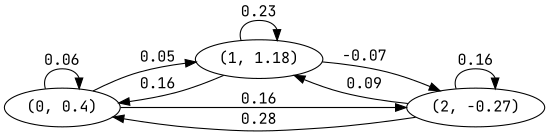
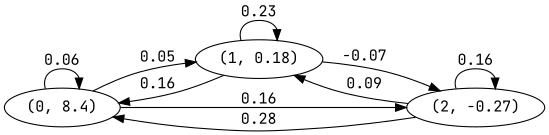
node "(1, 1.18)": label "(1, 1.18)" -> "(1, 0.18)"
node "(0, 0.4)": label "(0, 0.4)" -> "(0, 8.4)"
